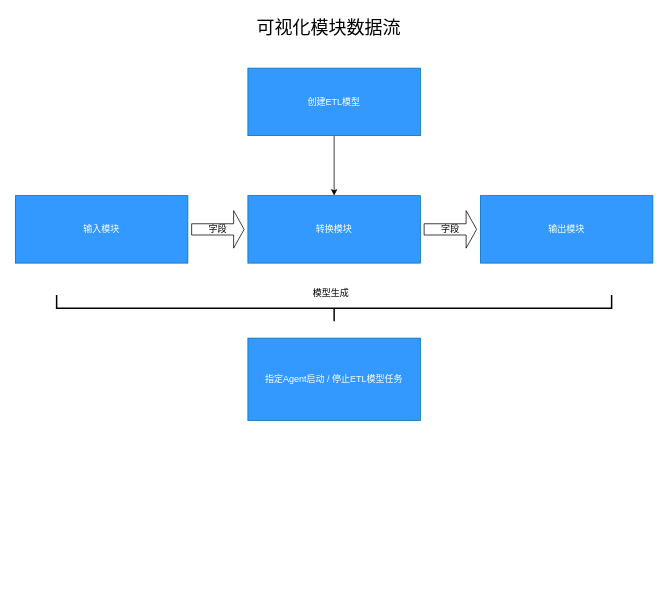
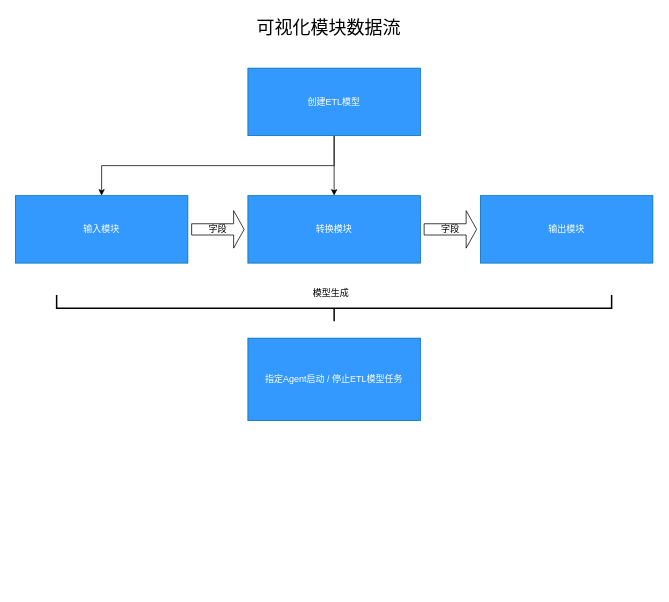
edge "创建ETL模型" -> "输入模块": added
